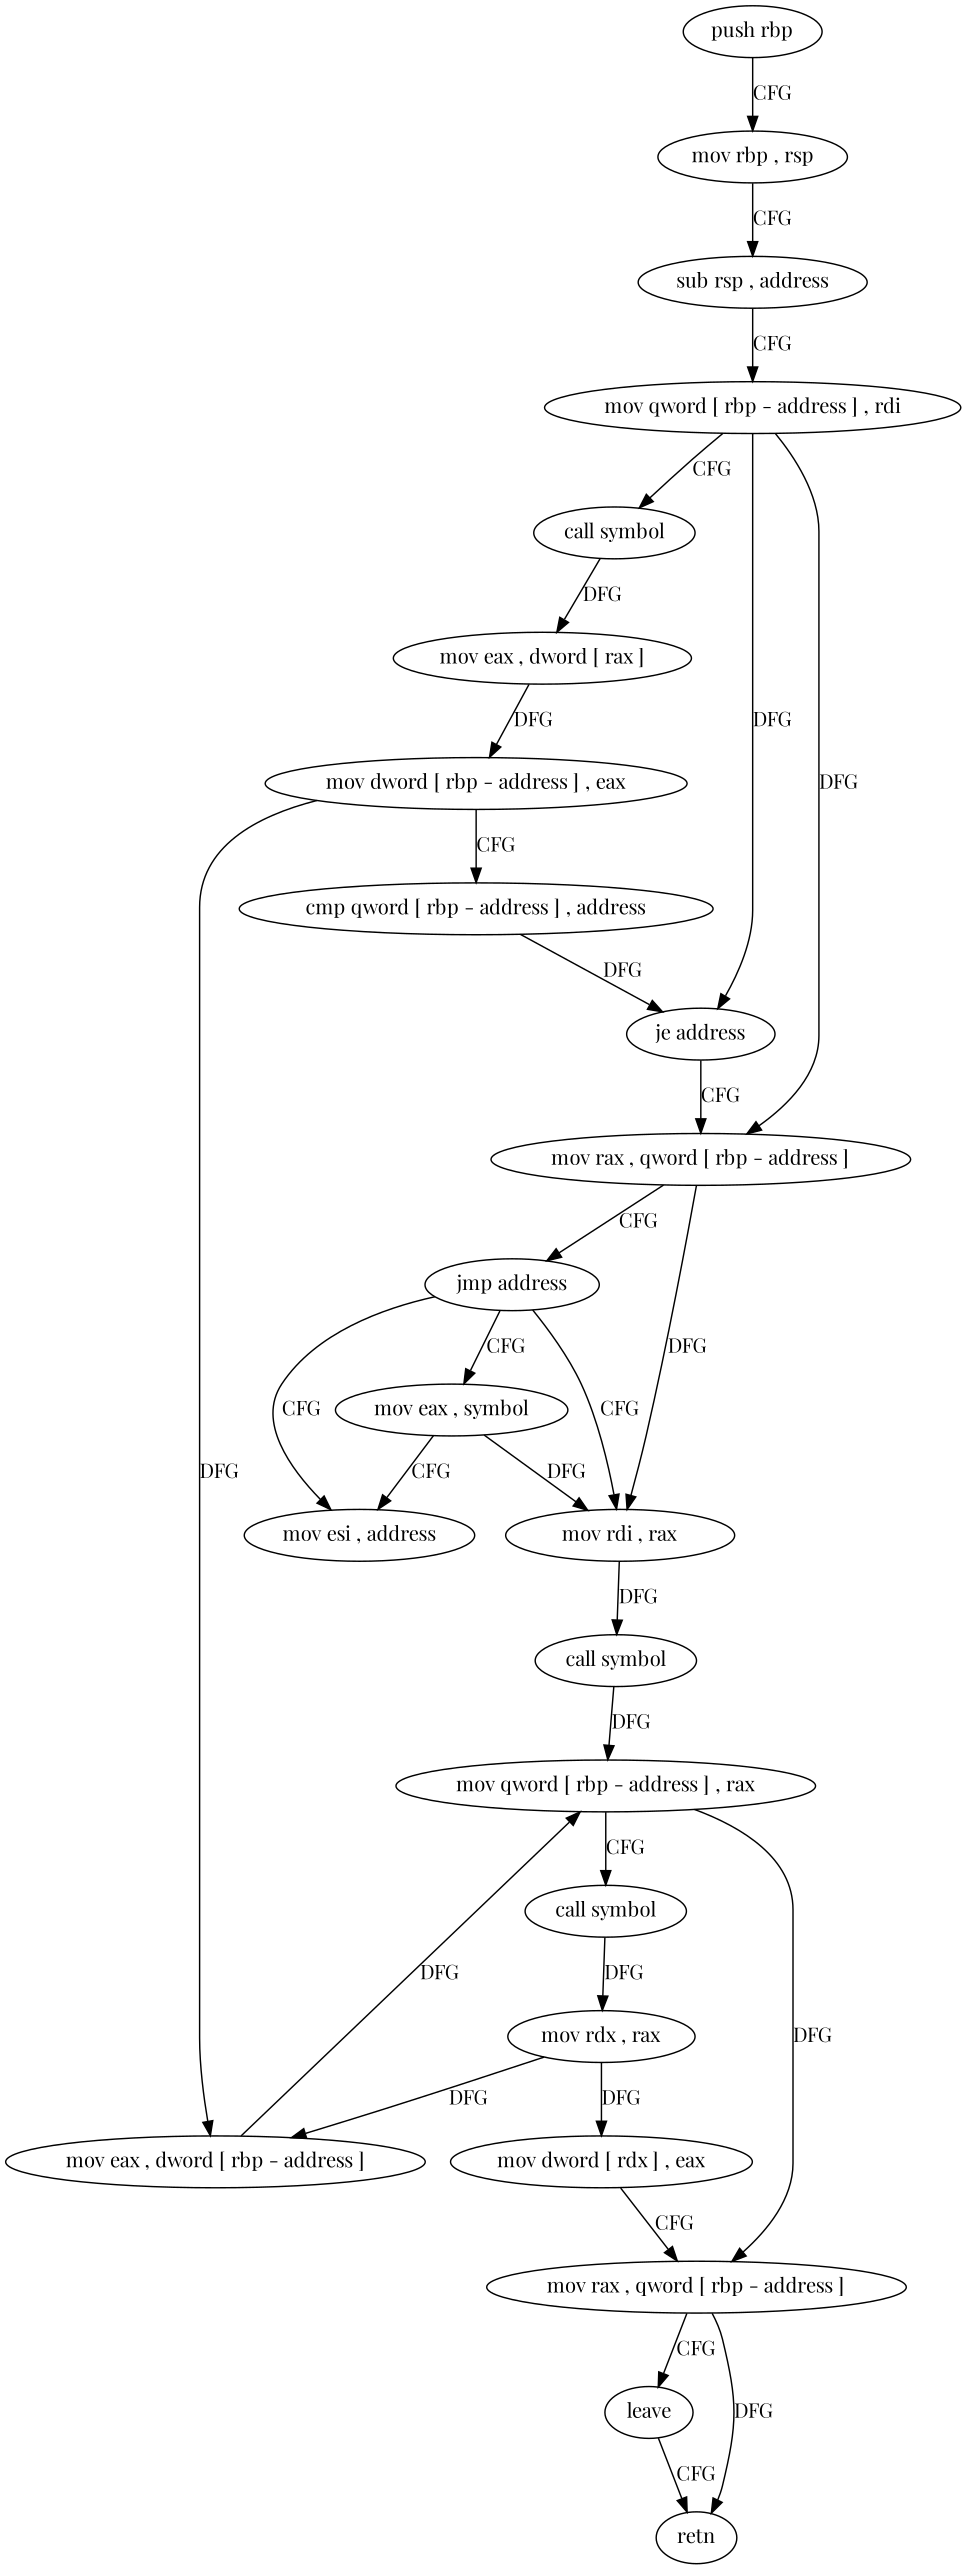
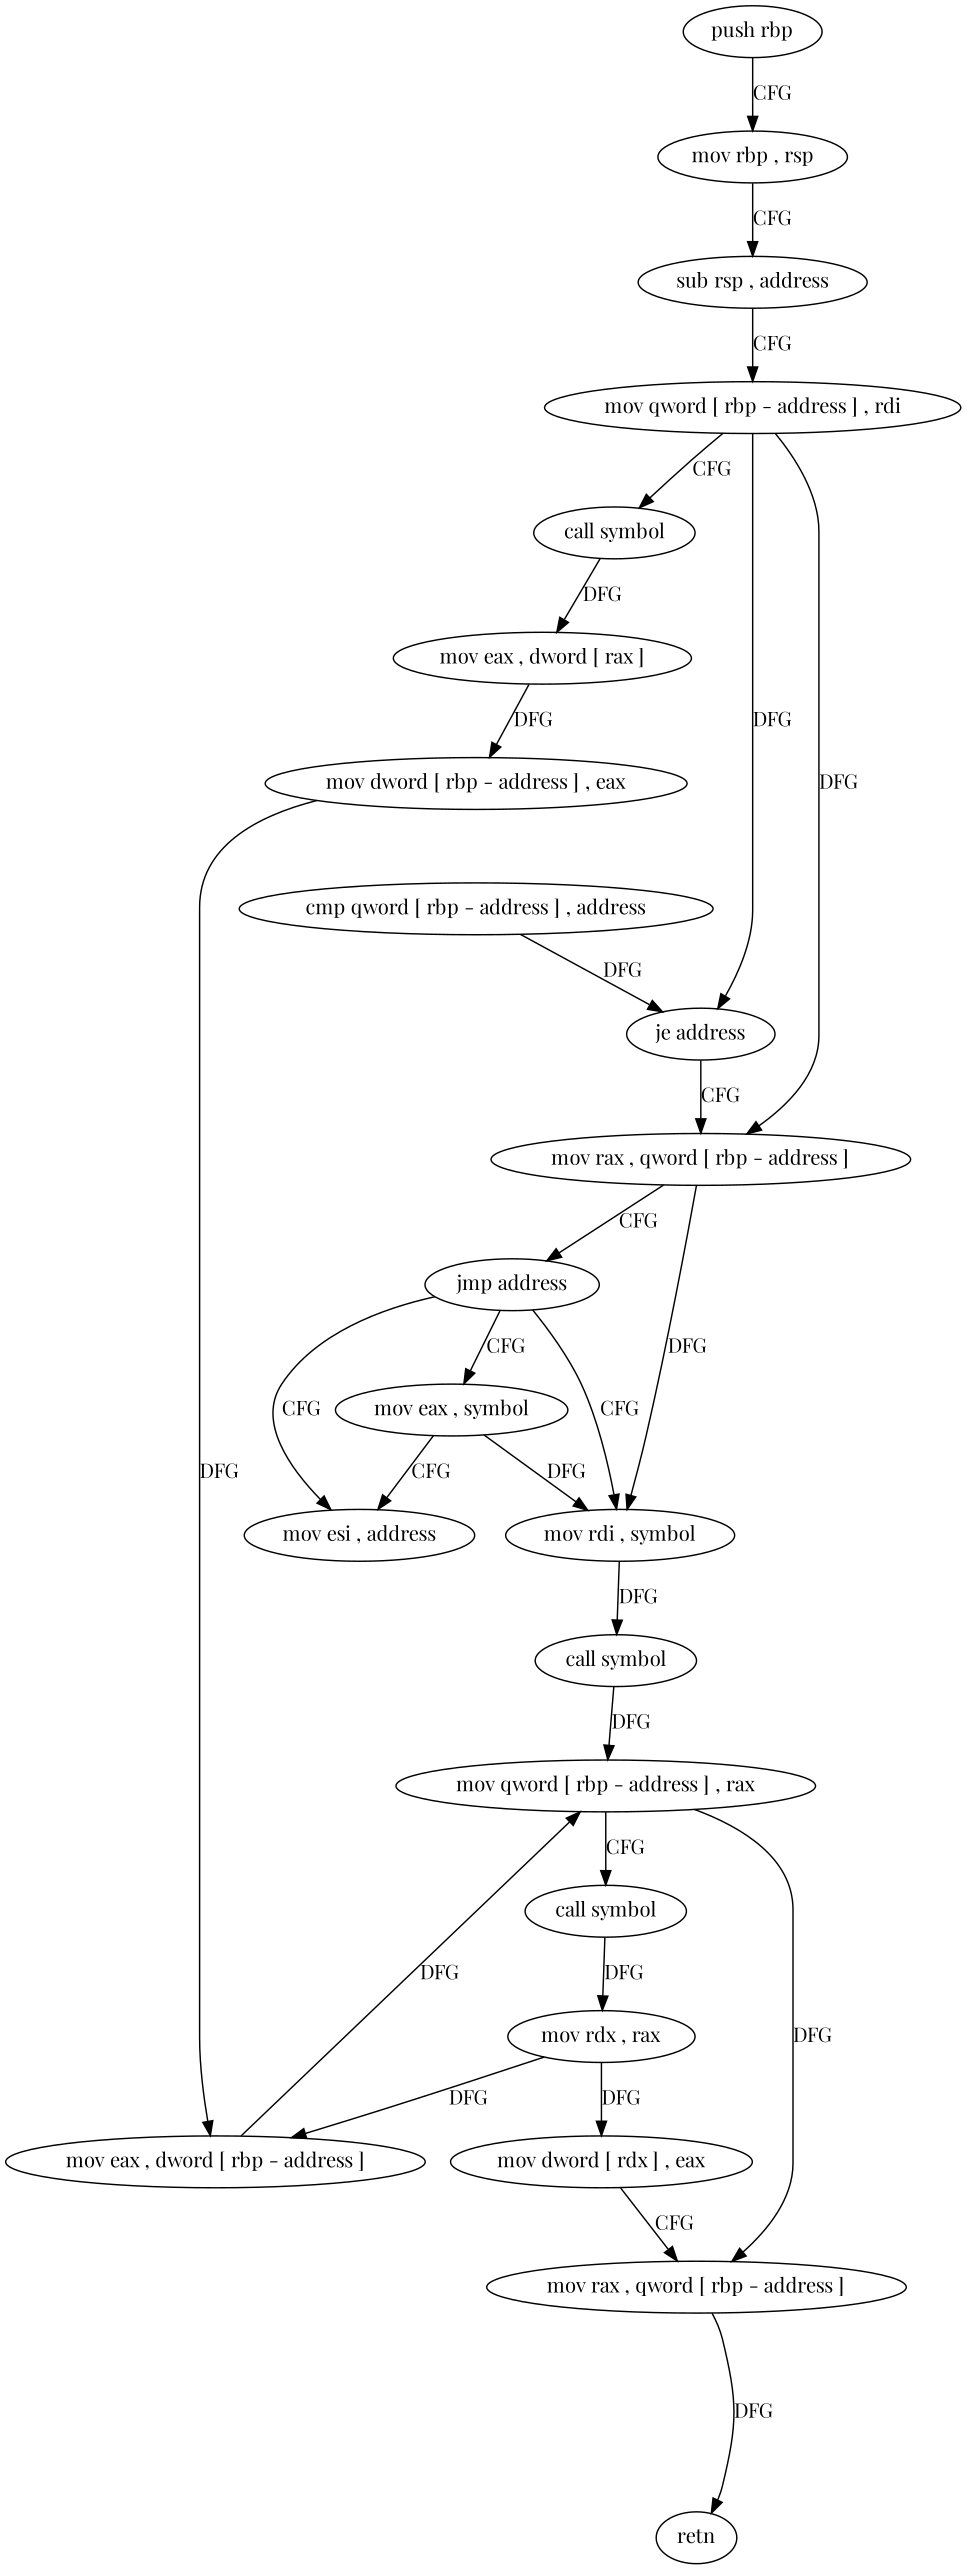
edge "mov dword [ rbp - address ] , eax" -> "cmp qword [ rbp - address ] , address": removed, label "CFG"
node "mov rdi , rax": label "mov rdi , rax" -> "mov rdi , symbol"
node "leave": removed
